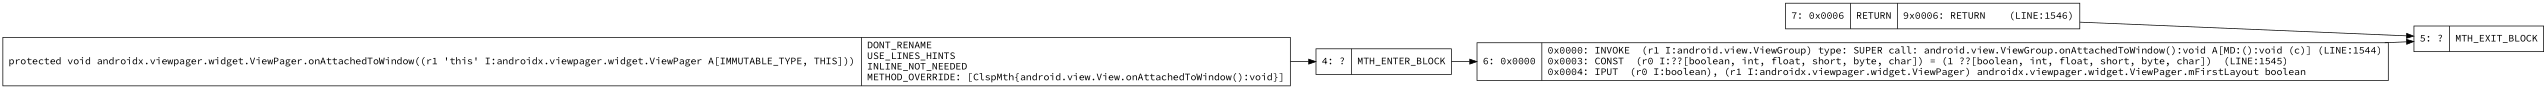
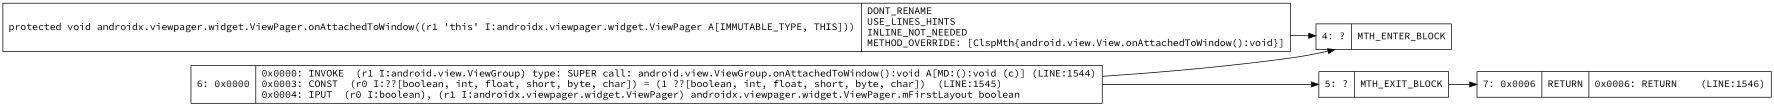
node "7: 0x0006": text "9x0006: RETURN    (LINE:1546)" -> "0x0006: RETURN    (LINE:1546)"
edge "7: 0x0006" -> "5: ?": reversed
edge "4: ?" -> "6: 0x0000": reversed
